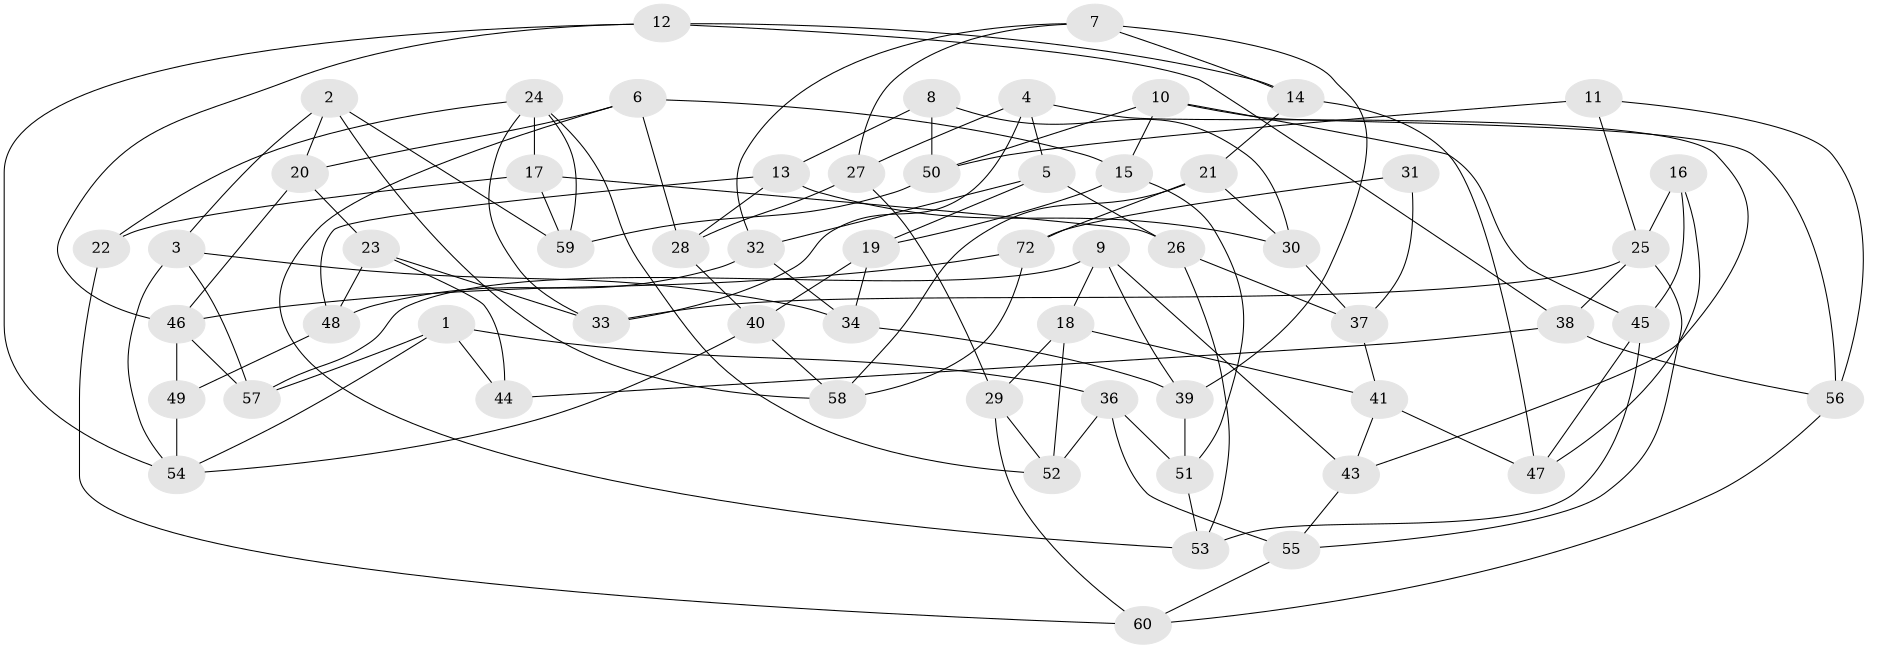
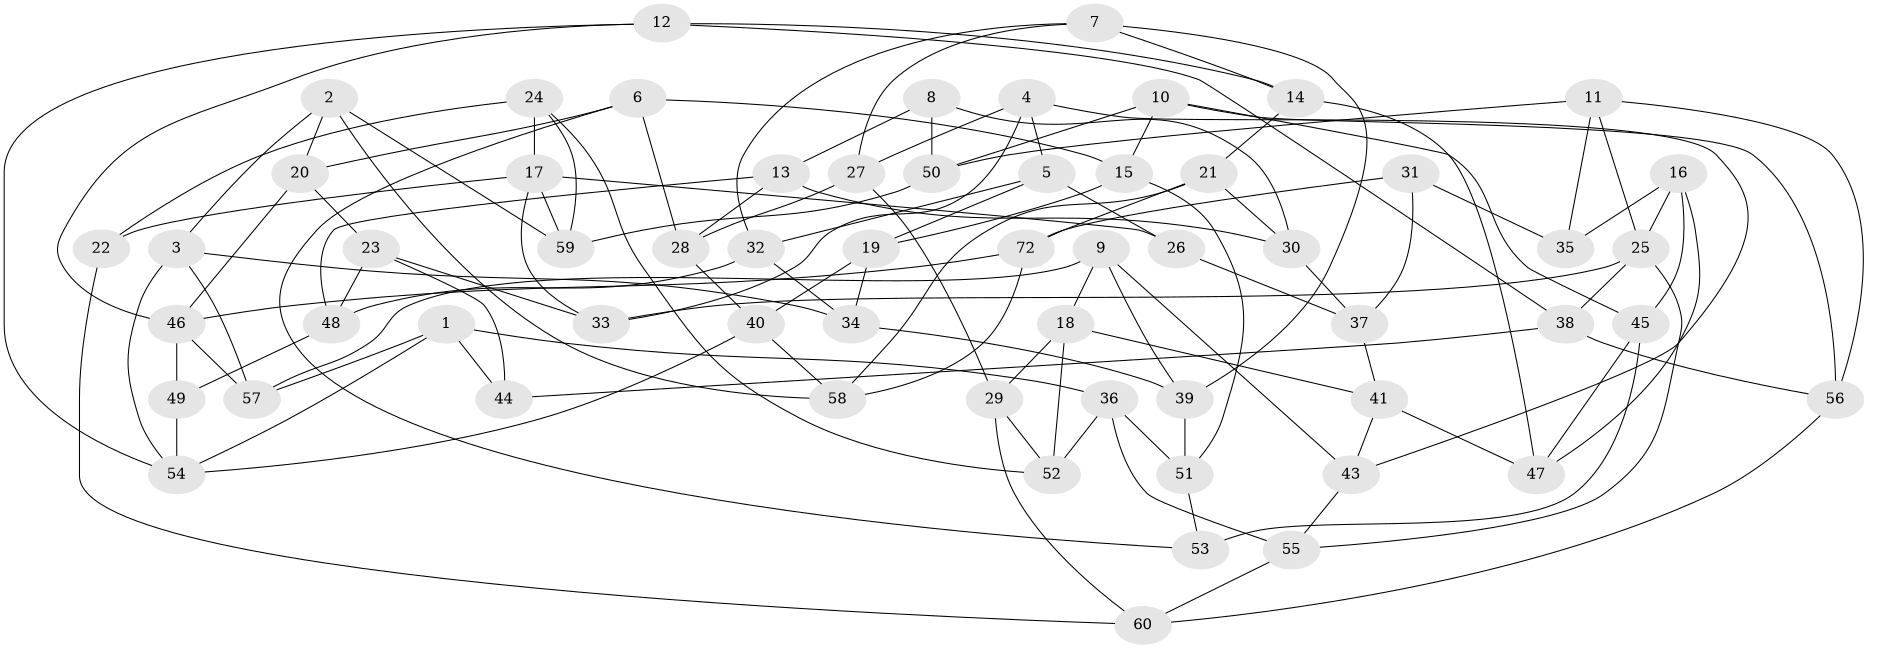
edge "24" -- "33": now "17" -- "33"
node "35": added
edge "26" -- "53": removed
